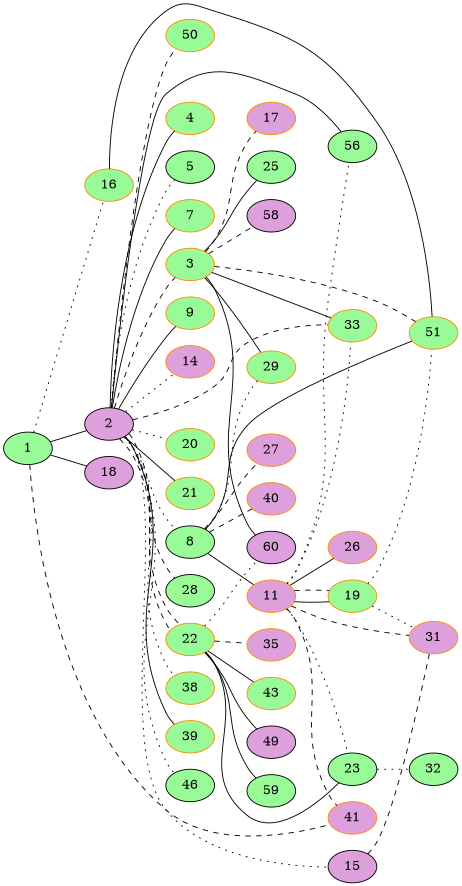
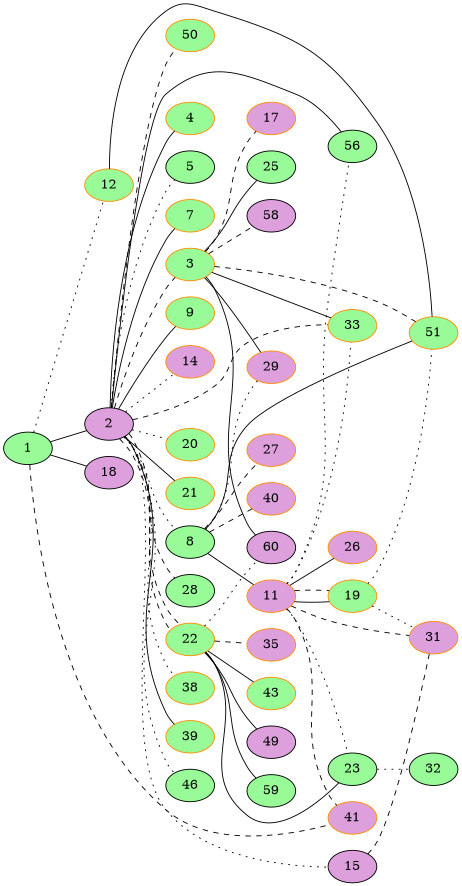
node "16": label "16" -> "12"
node "29": fillcolor palegreen -> plum
